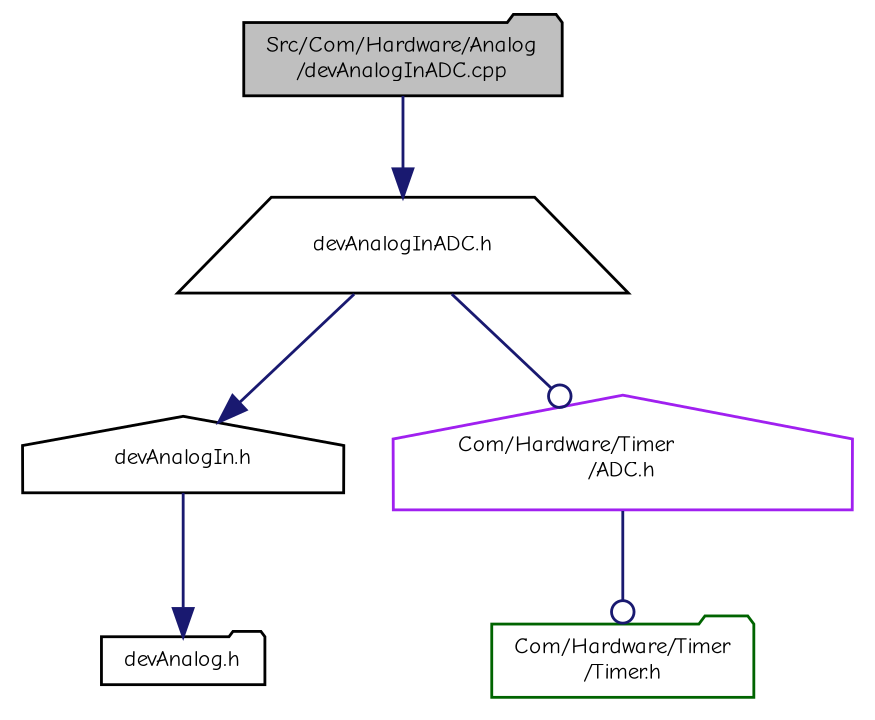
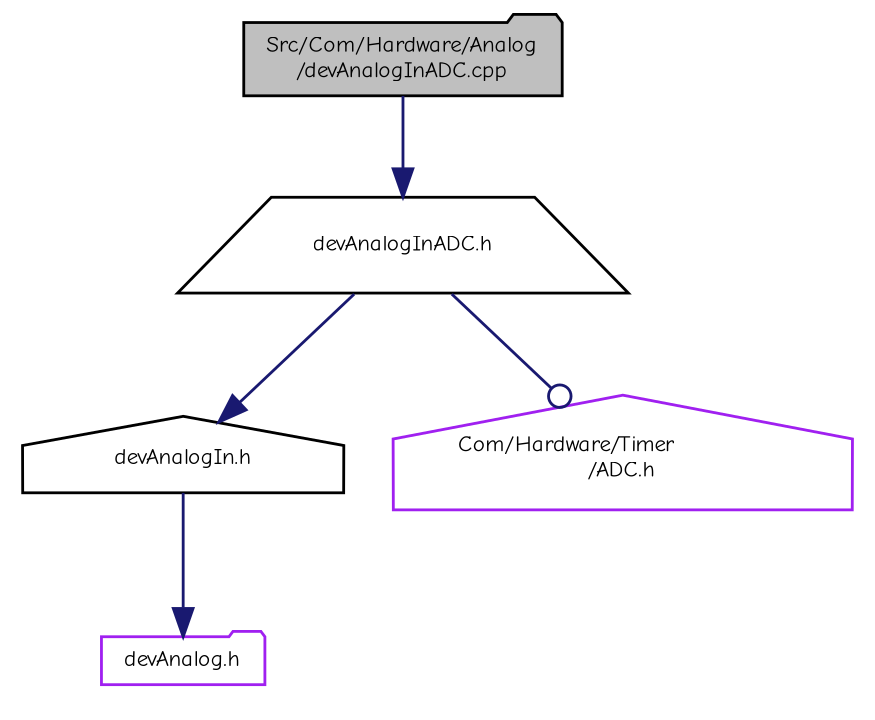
node "devAnalog.h": color black -> purple
node "Com/Hardware/Timer /Timer.h": removed
